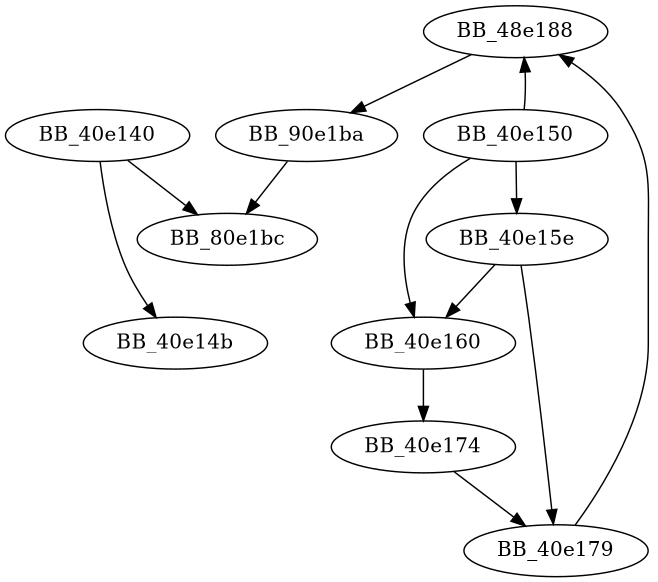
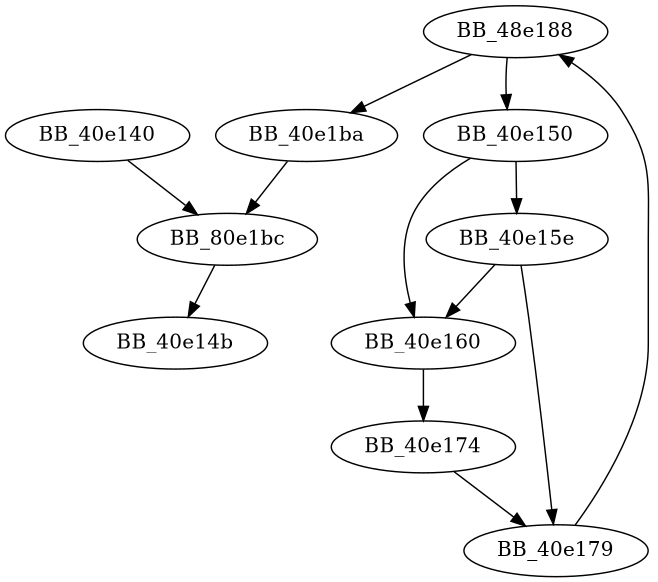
edge "BB_40e150" -> "BB_48e188": reversed
node "BB_90e1ba": label "BB_90e1ba" -> "BB_40e1ba"
edge "BB_40e140" -> "BB_40e14b": now "BB_80e1bc" -> "BB_40e14b"
